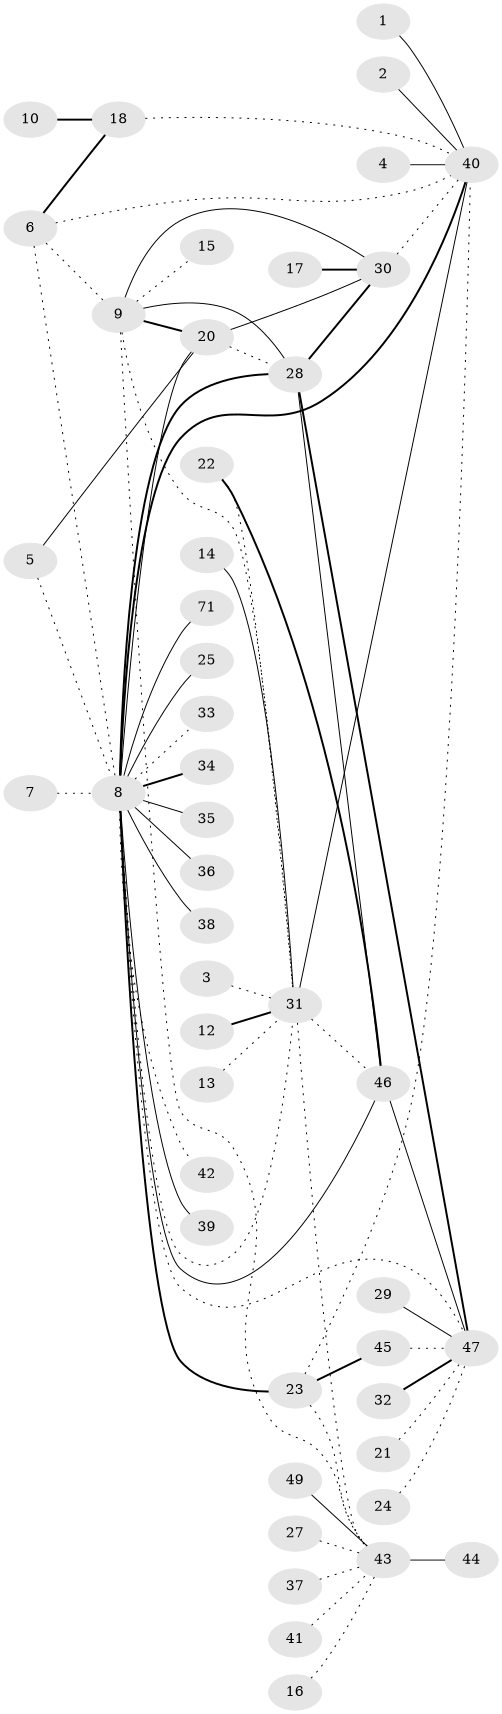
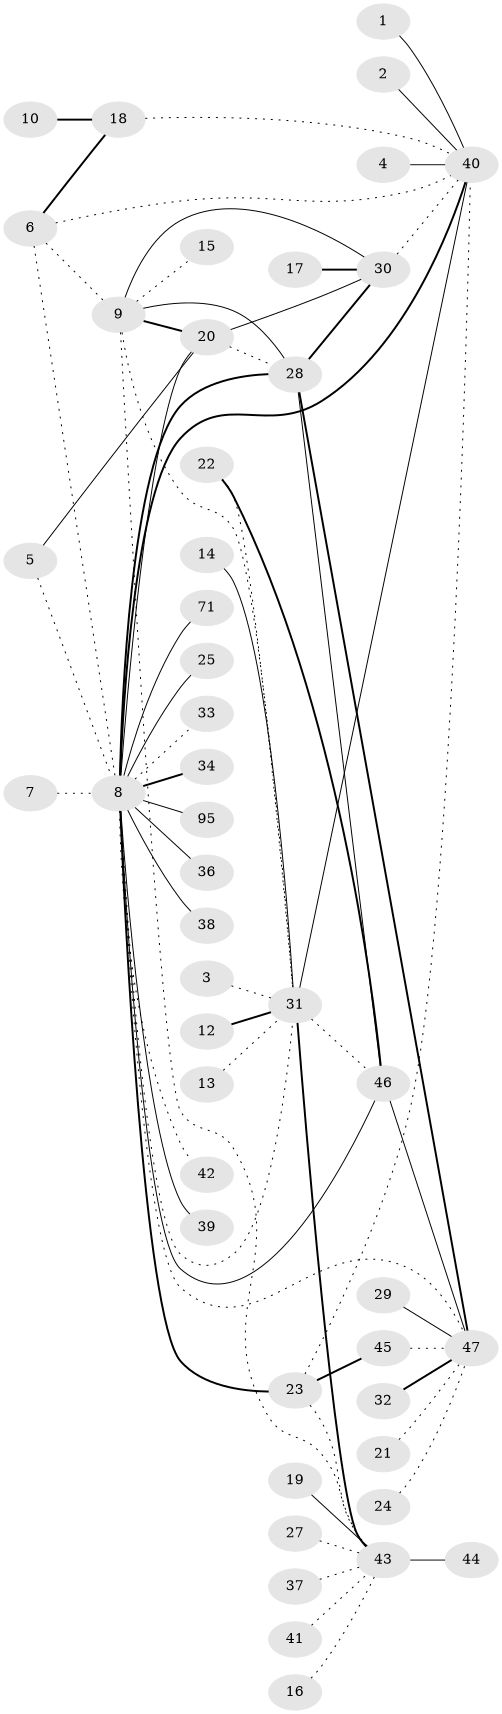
node "35": label "35" -> "95"
edge "31" -- "43": style dotted -> bold
node "49": label "49" -> "19"
